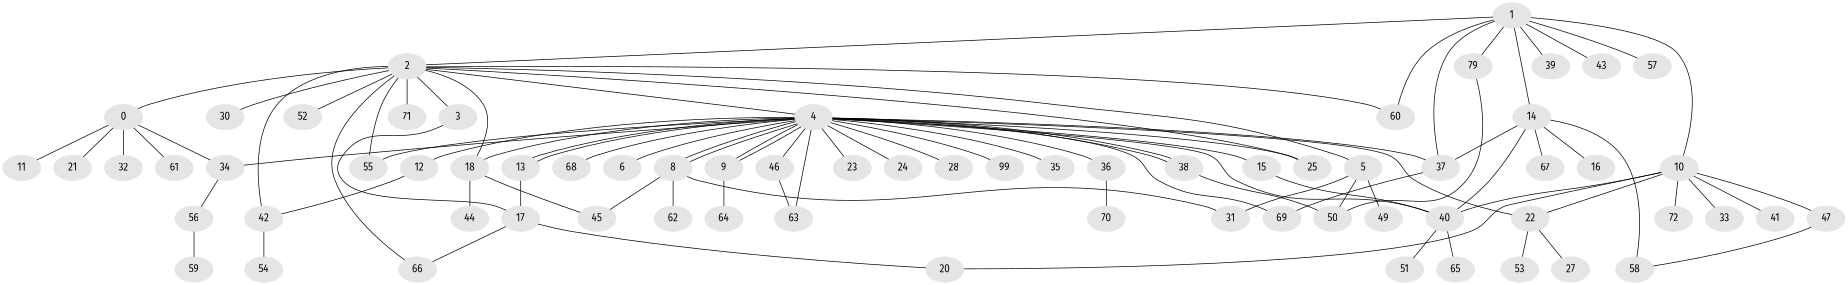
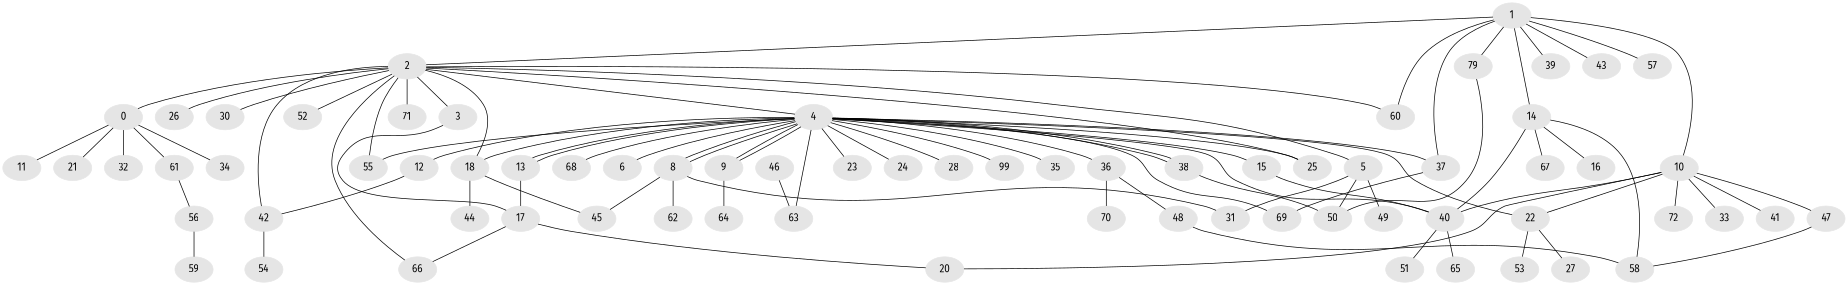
node "26": added
edge "4" -- "46": removed
edge "14" -- "37": removed
edge "4" -- "34": removed
edge "34" -- "56": now "61" -- "56"
node "48": added
